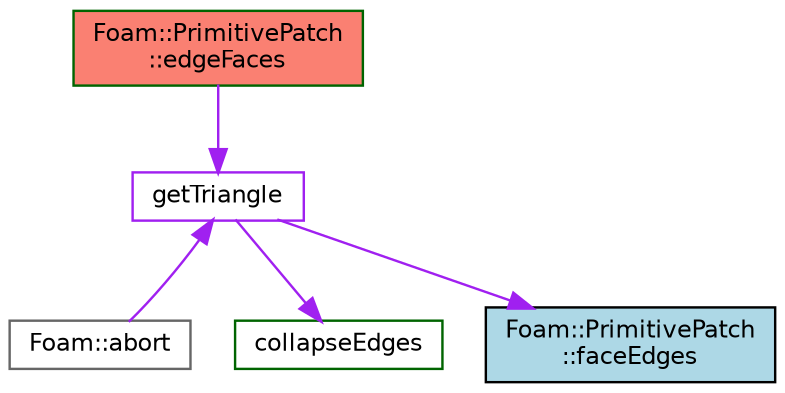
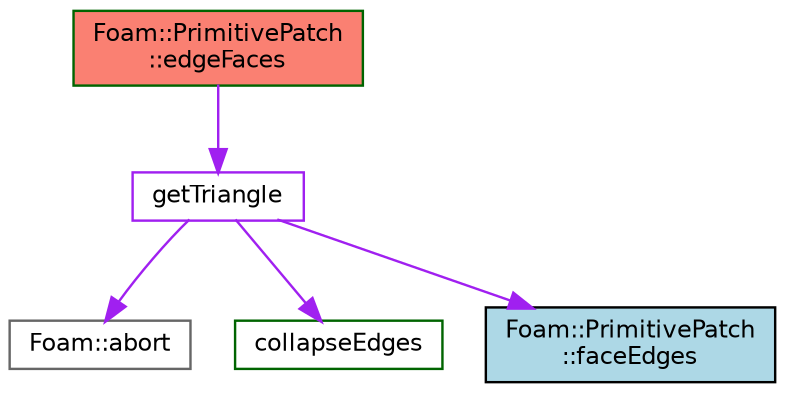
edge "Foam::abort" -> "getTriangle": reversed
